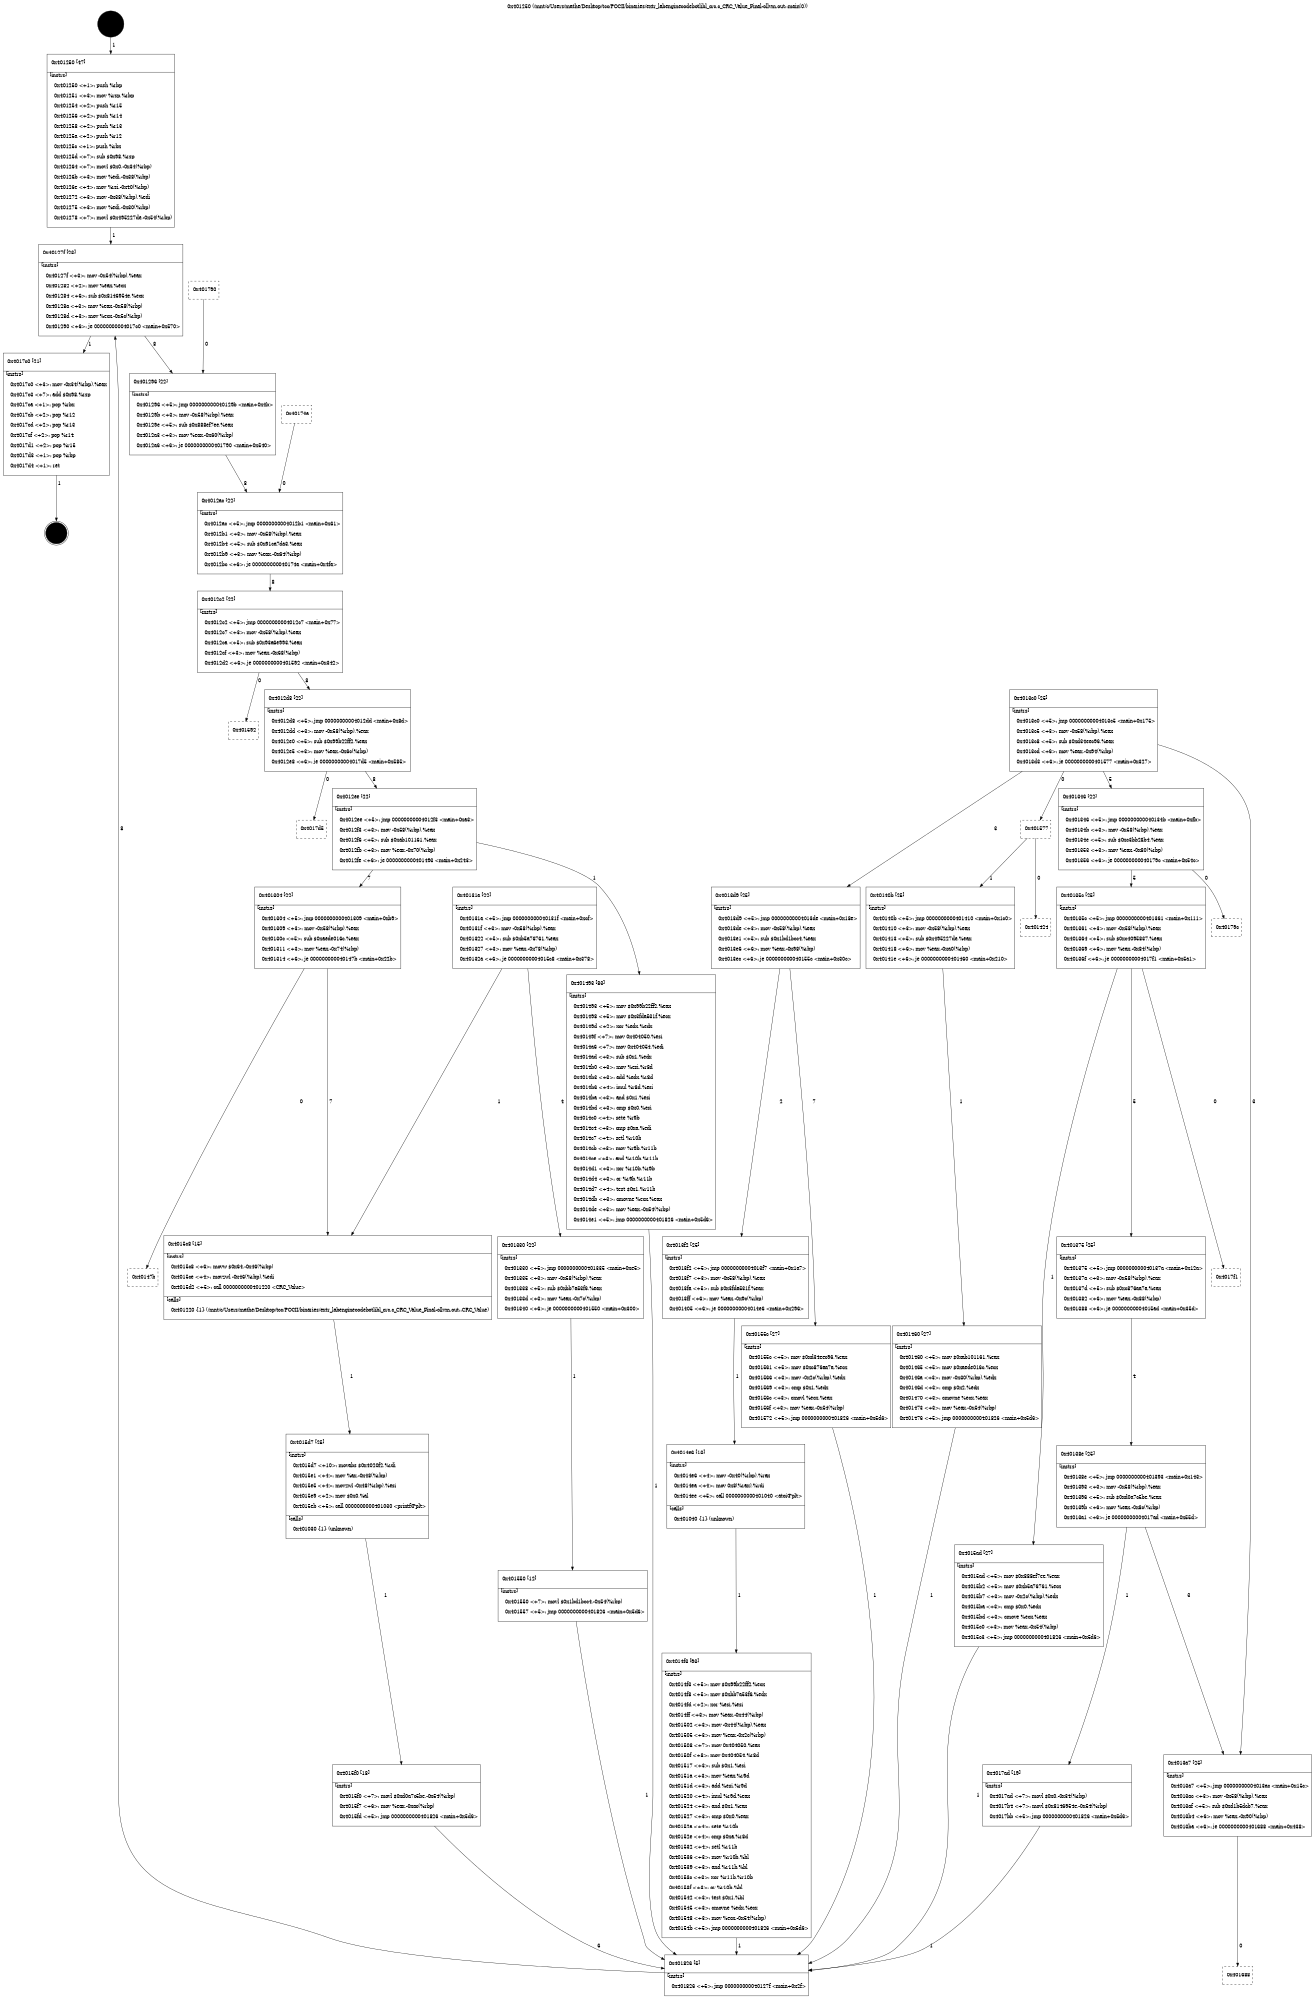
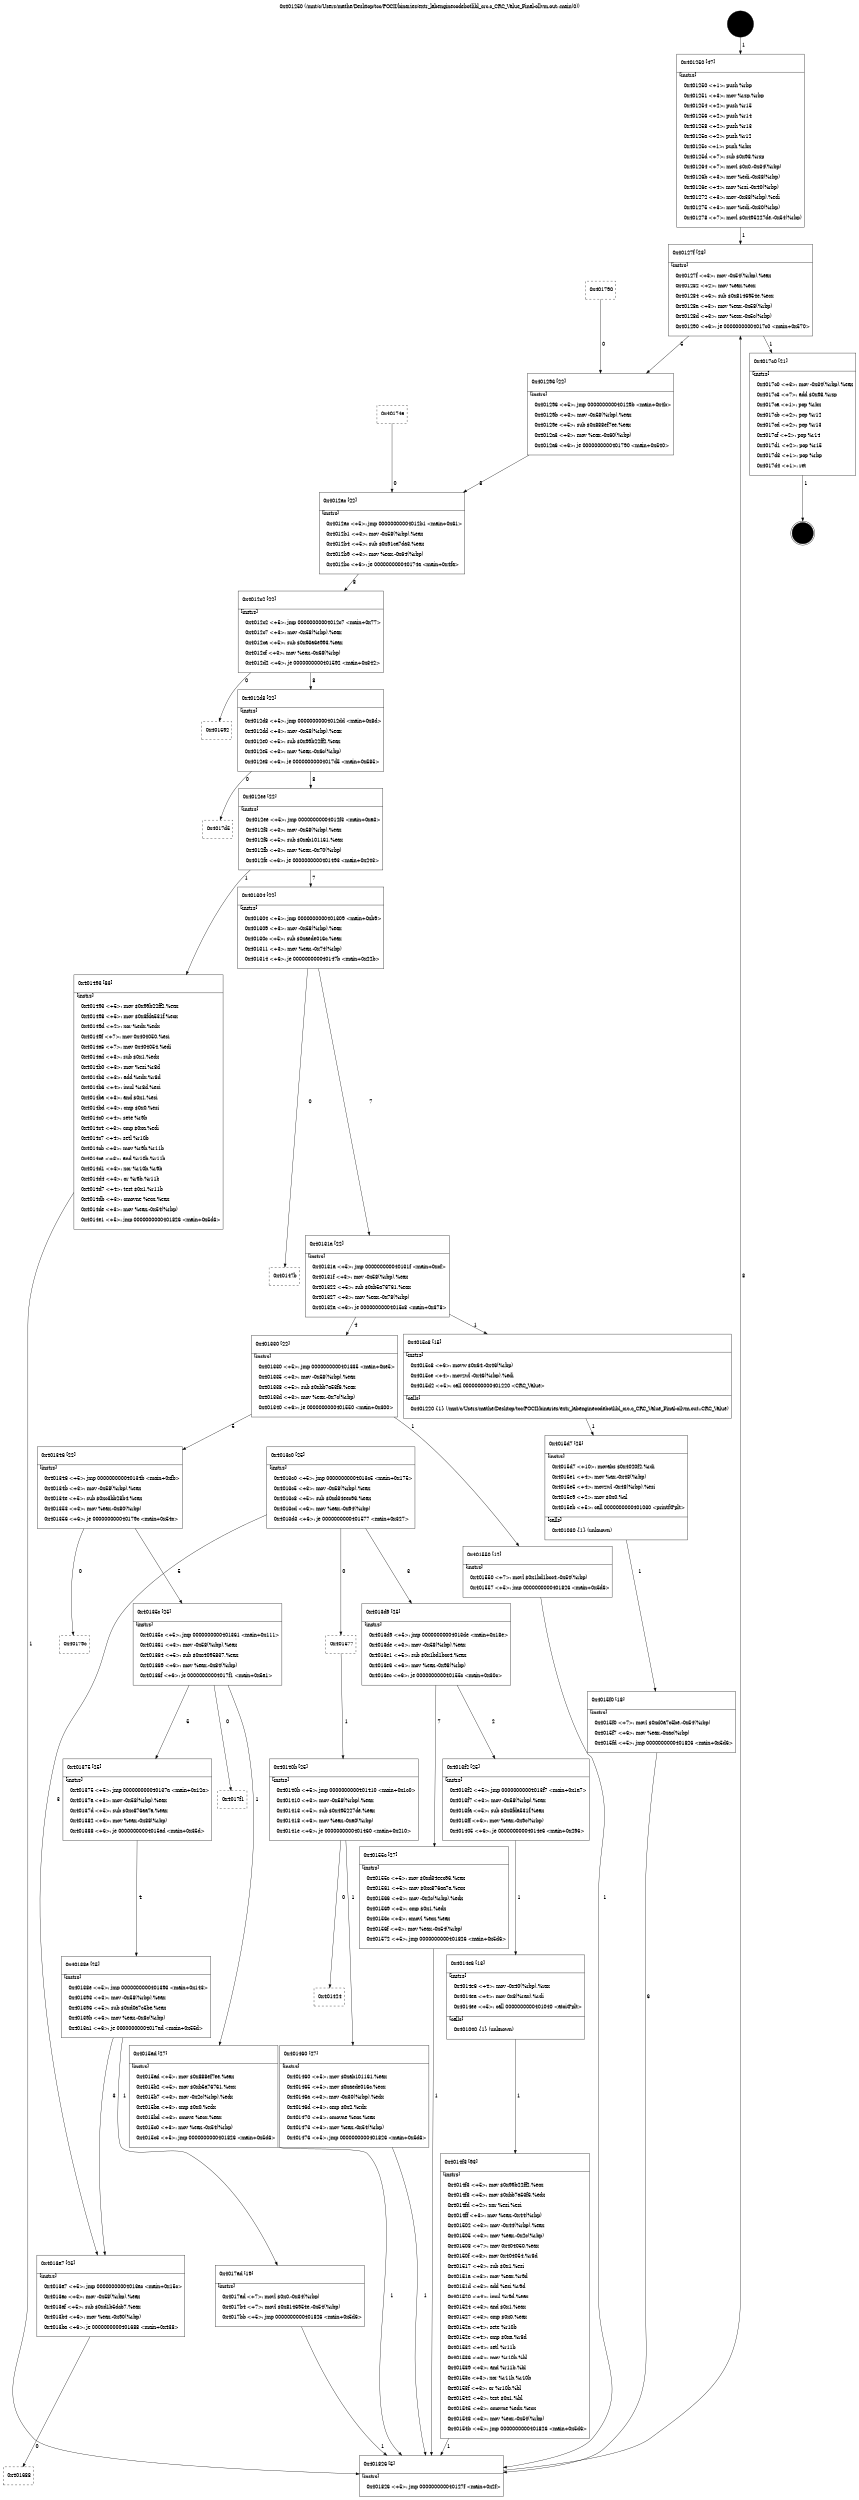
edge "0x40127f [23]" -> "0x401296 [22]": label " 8" -> " 5"
edge "0x4013c0 [25]" -> "0x401346 [22]": now "0x401330 [22]" -> "0x401346 [22]"
edge "0x401577" -> "0x401424": now "0x40140b [25]" -> "0x401424"
edge "0x401304 [22]" -> "0x4015c8 [15]": now "0x401304 [22]" -> "0x40131a [22]"
